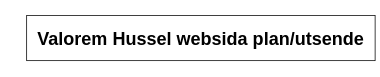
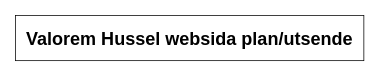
node "Valorem Hussel websida plan/utsende": moved (201, 38) -> (189, 38)
